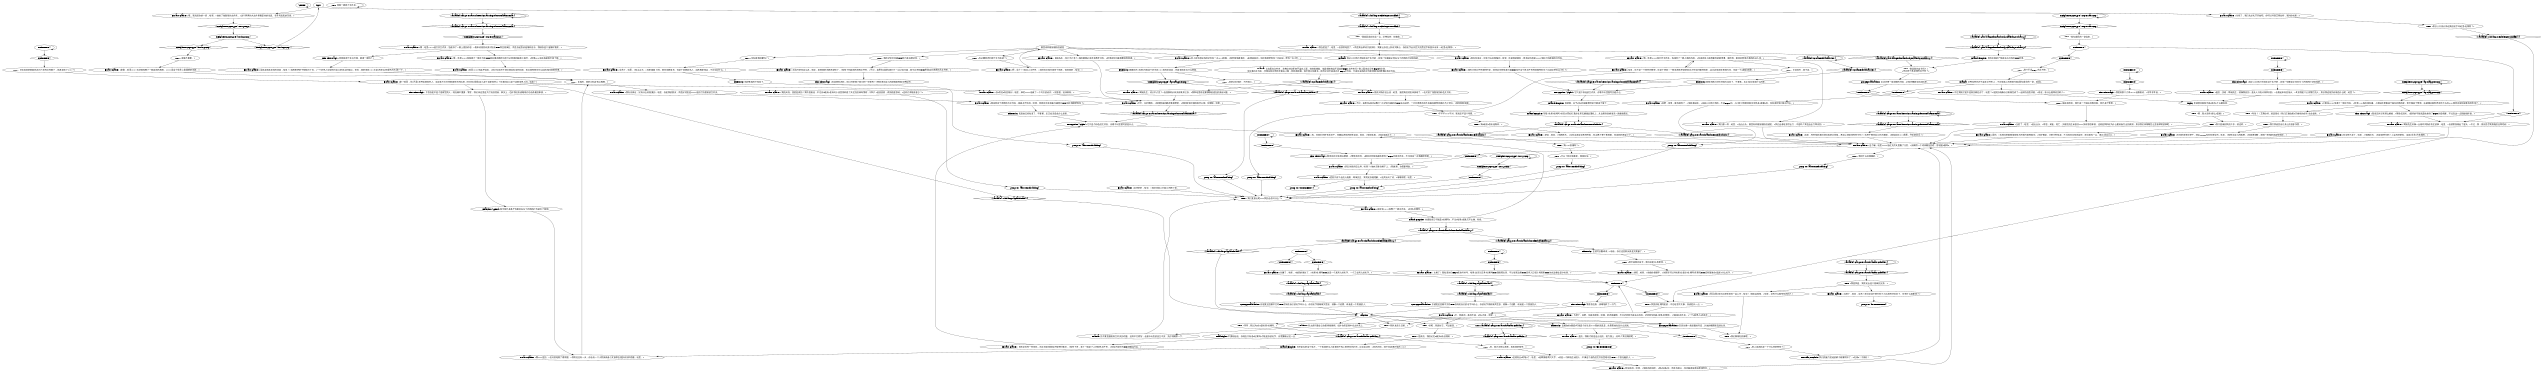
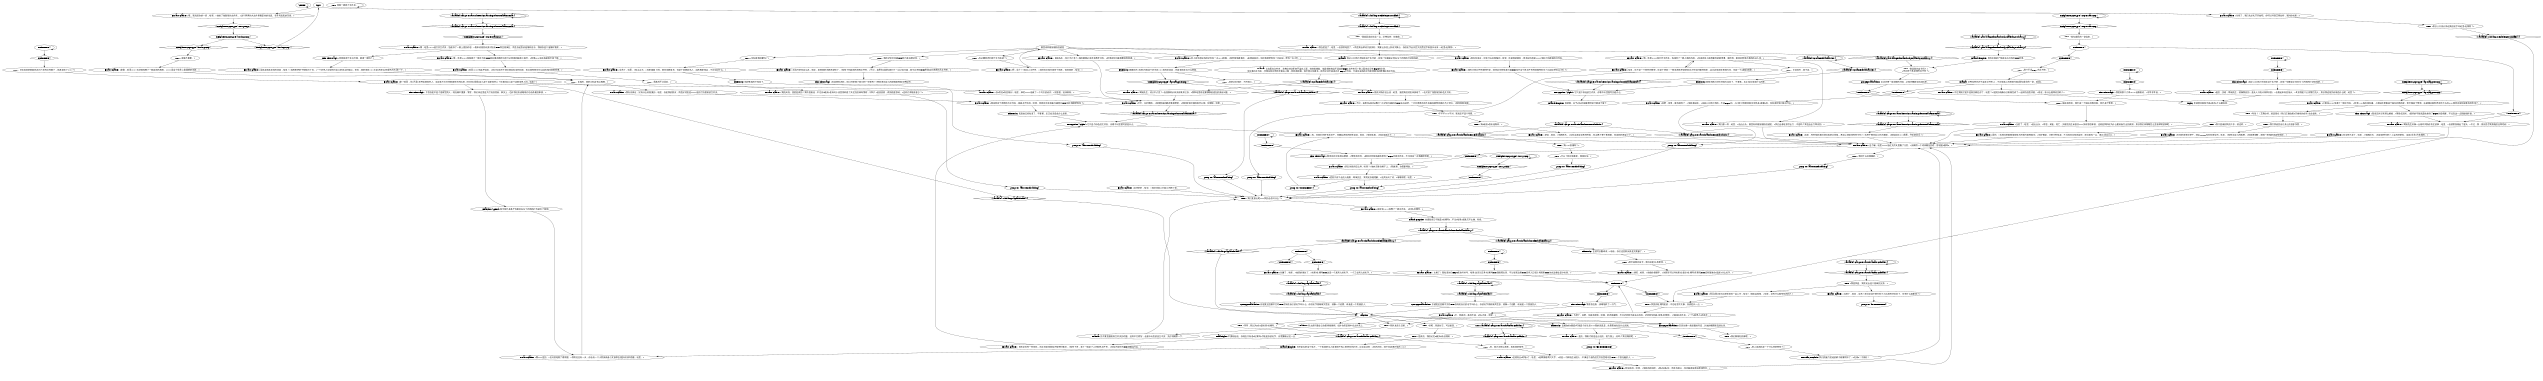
node "You: “我真的不太喜欢。”": added
node "Inland Empire: 写着“哈里·杜博阿”的巨大霓虹灯悬挂在库瓦桑德起重机上，从这里到加姆洛克一路都能看见。": removed
node "You: “喂，我才没有*那么*普通！”": removed
edge "Inland Empire: 你感觉自己可能是*杜博阿*，不过*哈里*感觉又不太像。奇怪。" -> "Evrart Claire: “呃，在我们的所有互动中，你确实表现的很有自信，哈里。”他轻笑着。“你是条真汉子。”": now "Jump to: [IsKimHere()]" -> "Evrart Claire: “呃，在我们的所有互动中，你确实表现的很有自信，哈里。”他轻笑着。“你是条真汉子。”"
edge "Evrart Claire: “而且*我*也可以接受跟你一起工作，哈里！”他竖起食指。“现在，还有什么能帮你的吗？”" -> "You: “我们聊聊别的事吧。”": now "Evrart Claire: “而且*我*也可以接受跟你一起工作，哈里！”他竖起食指。“现在，还有什么能帮你的吗？”" -> "You: “我觉得杜博阿是的，不过哈里不太像。应该更长一点。”"
edge "Evrart Claire: “不。我真的，真的不是。*你*才是，哈里。”" -> "You: “好吧，我喜欢它，可以接受。”": removed
